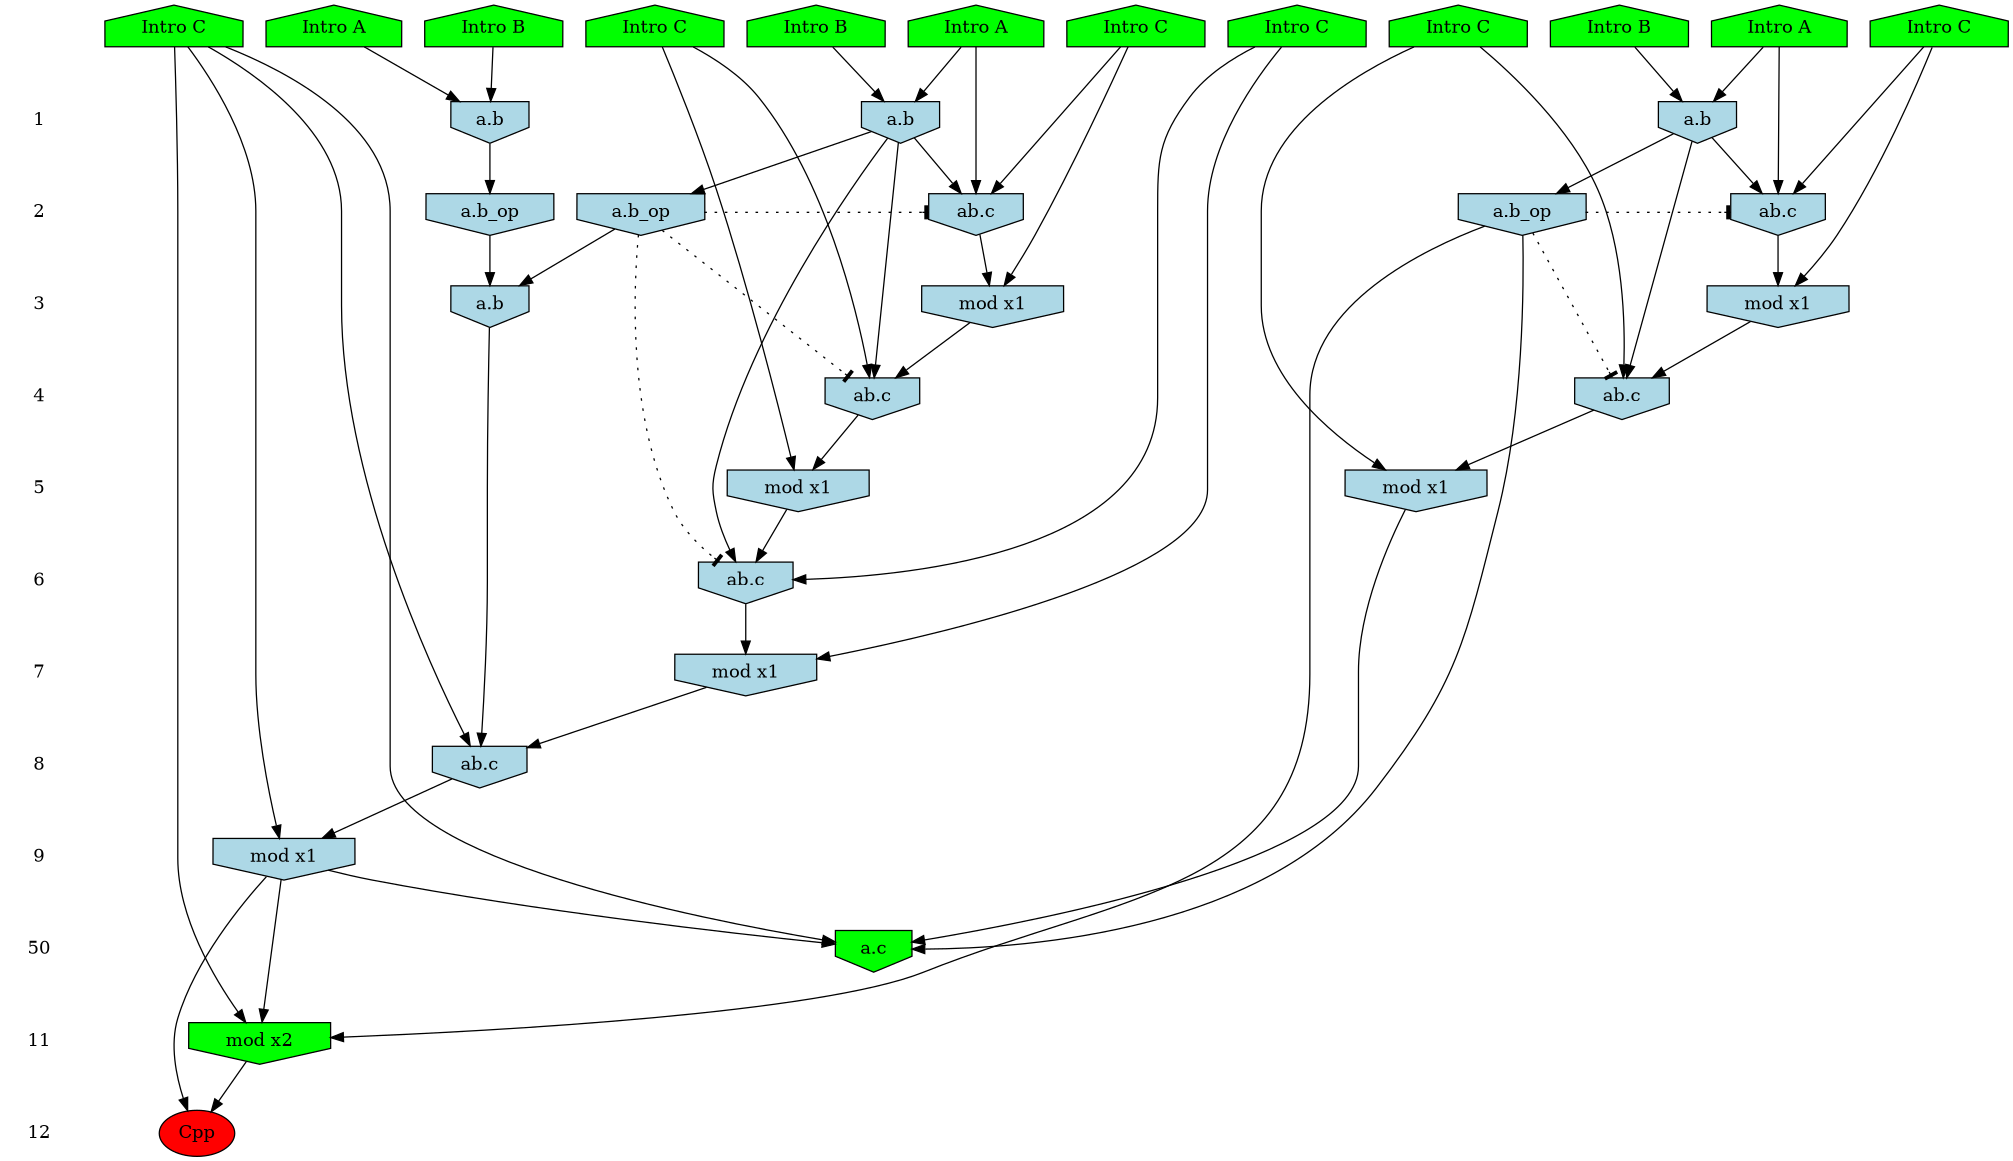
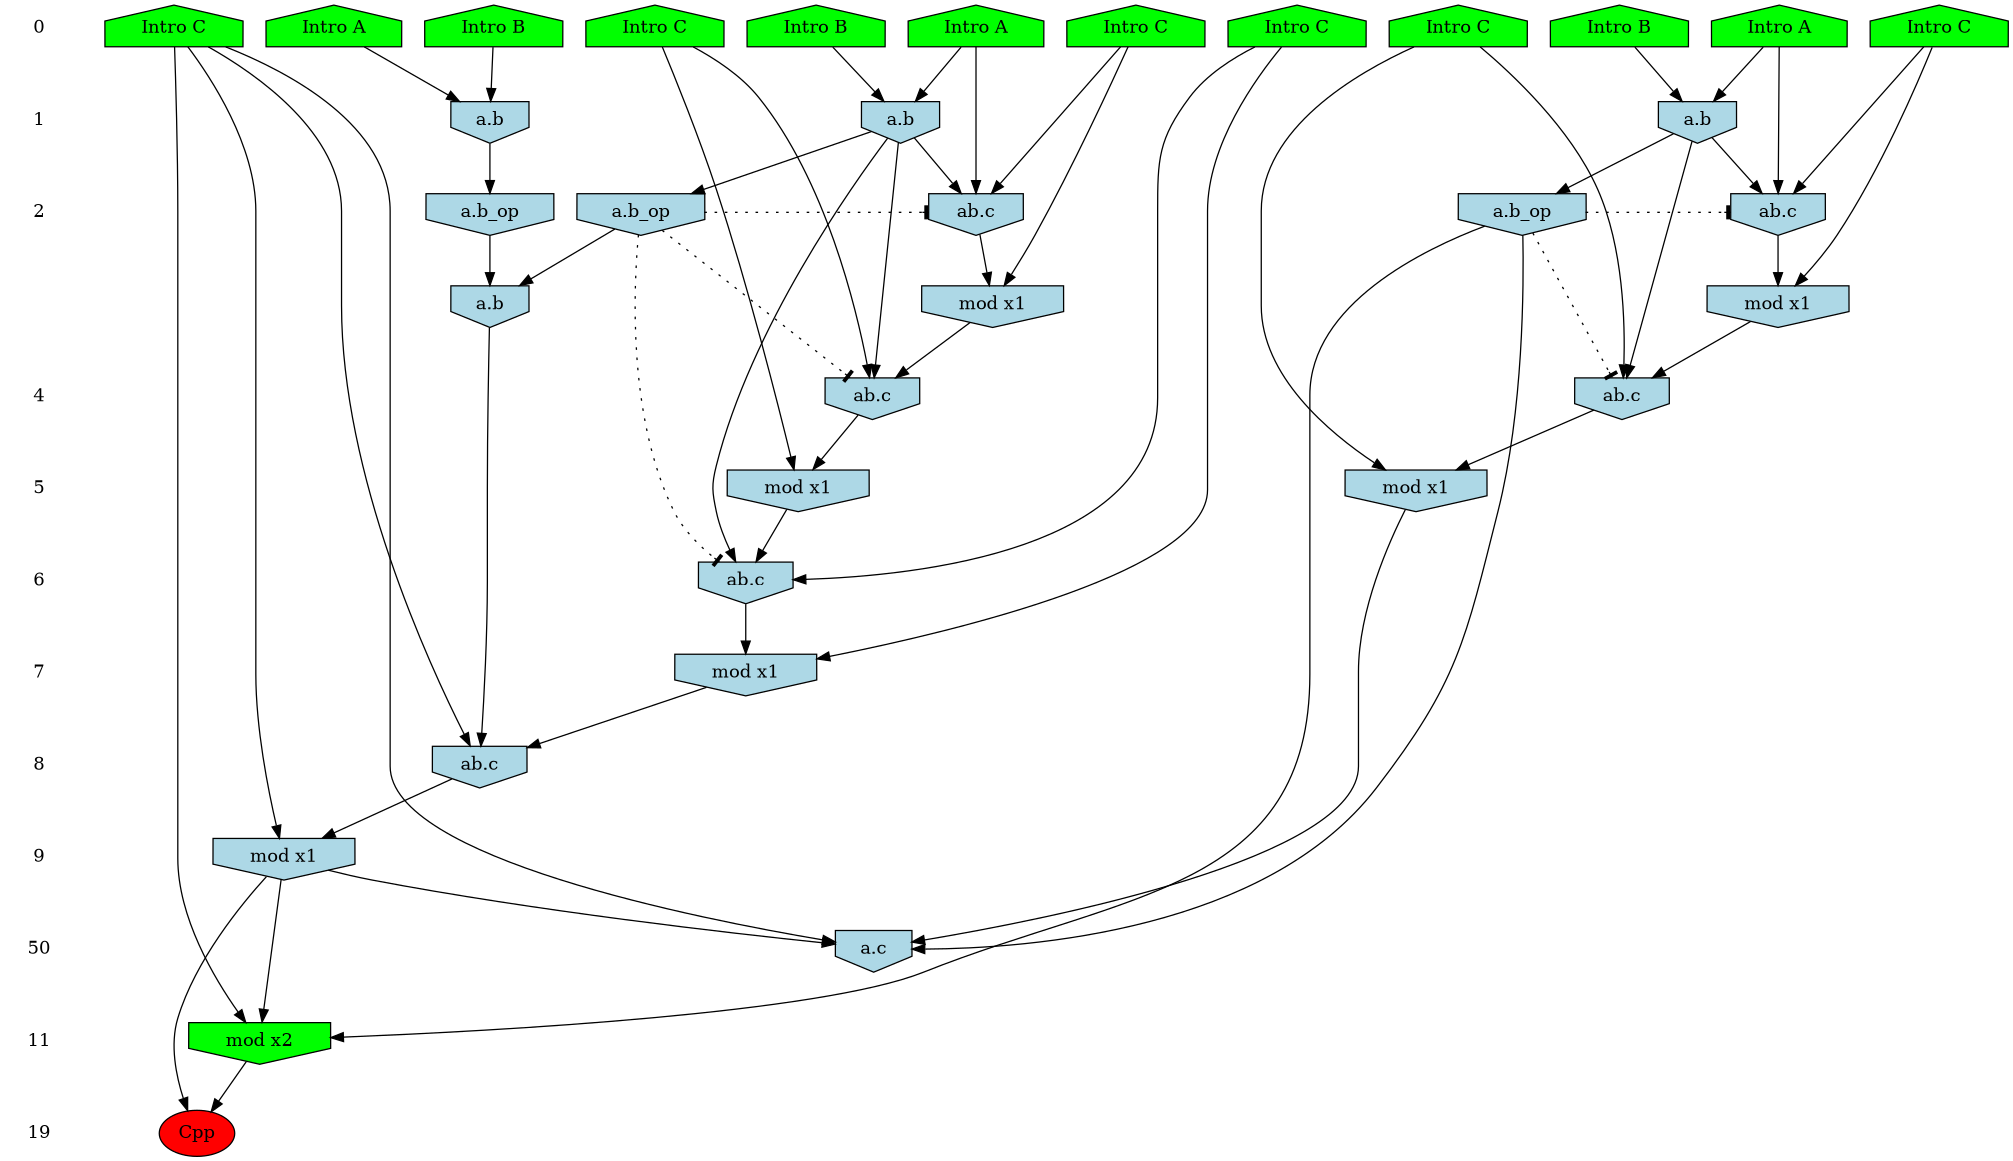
node "0": added
node "3": removed
node "a.c": fillcolor green -> lightblue
node "12": label "12" -> "19"
